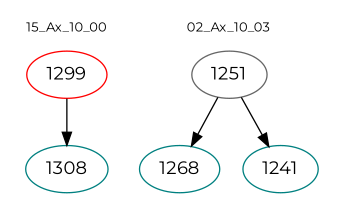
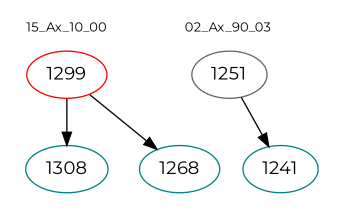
cluster "02_Ax_10_03": label "02_Ax_10_03" -> "02_Ax_90_03"
edge "1251" -> "1268": now "1299" -> "1268"
